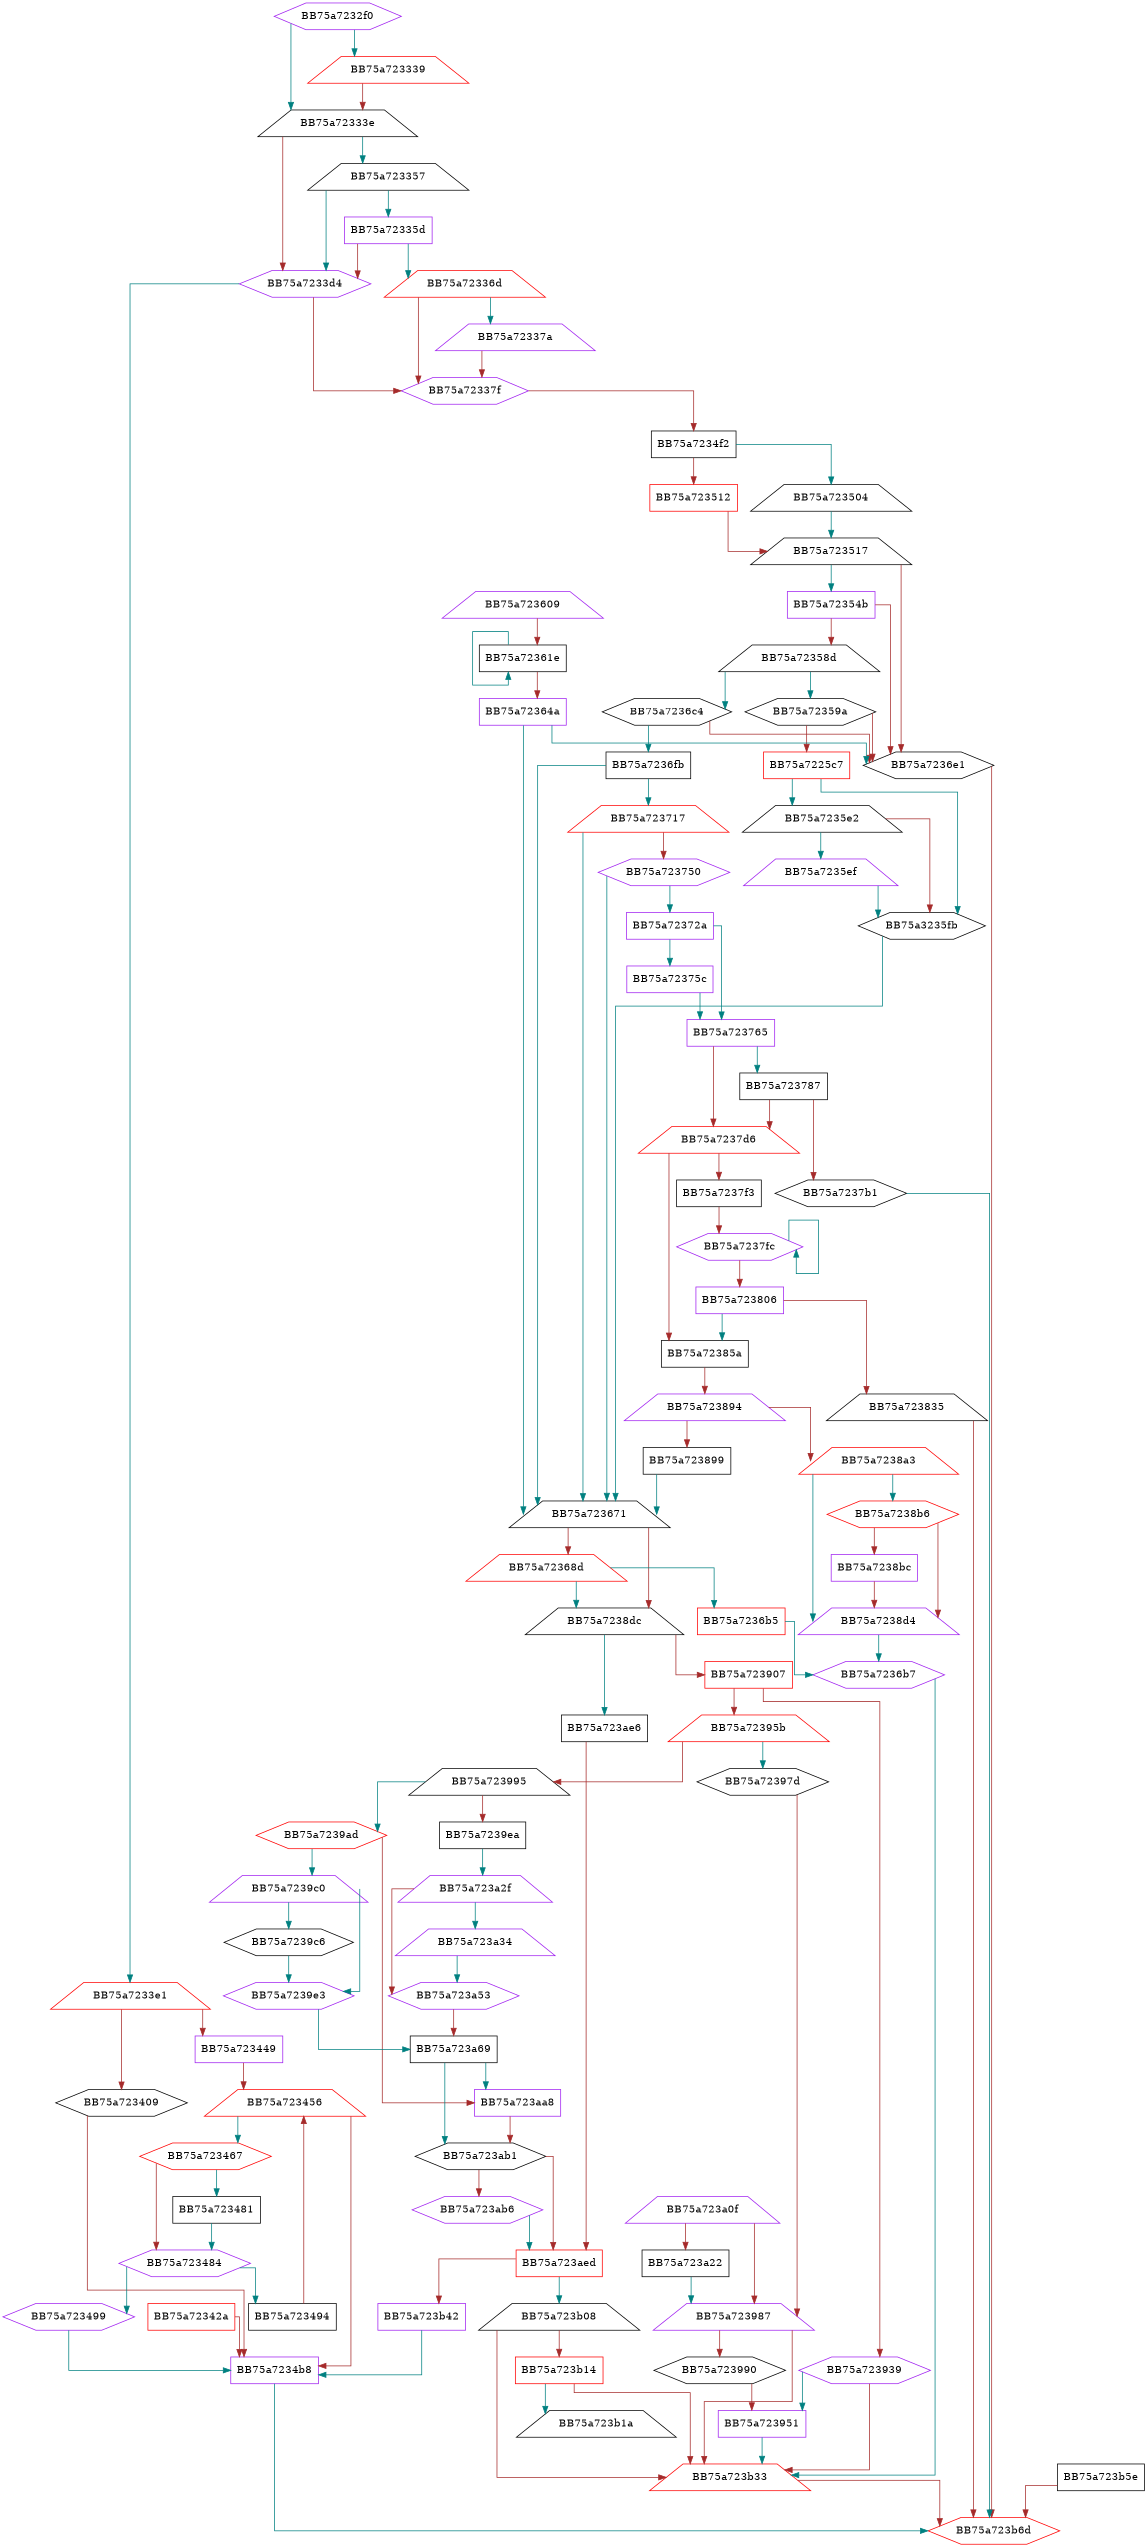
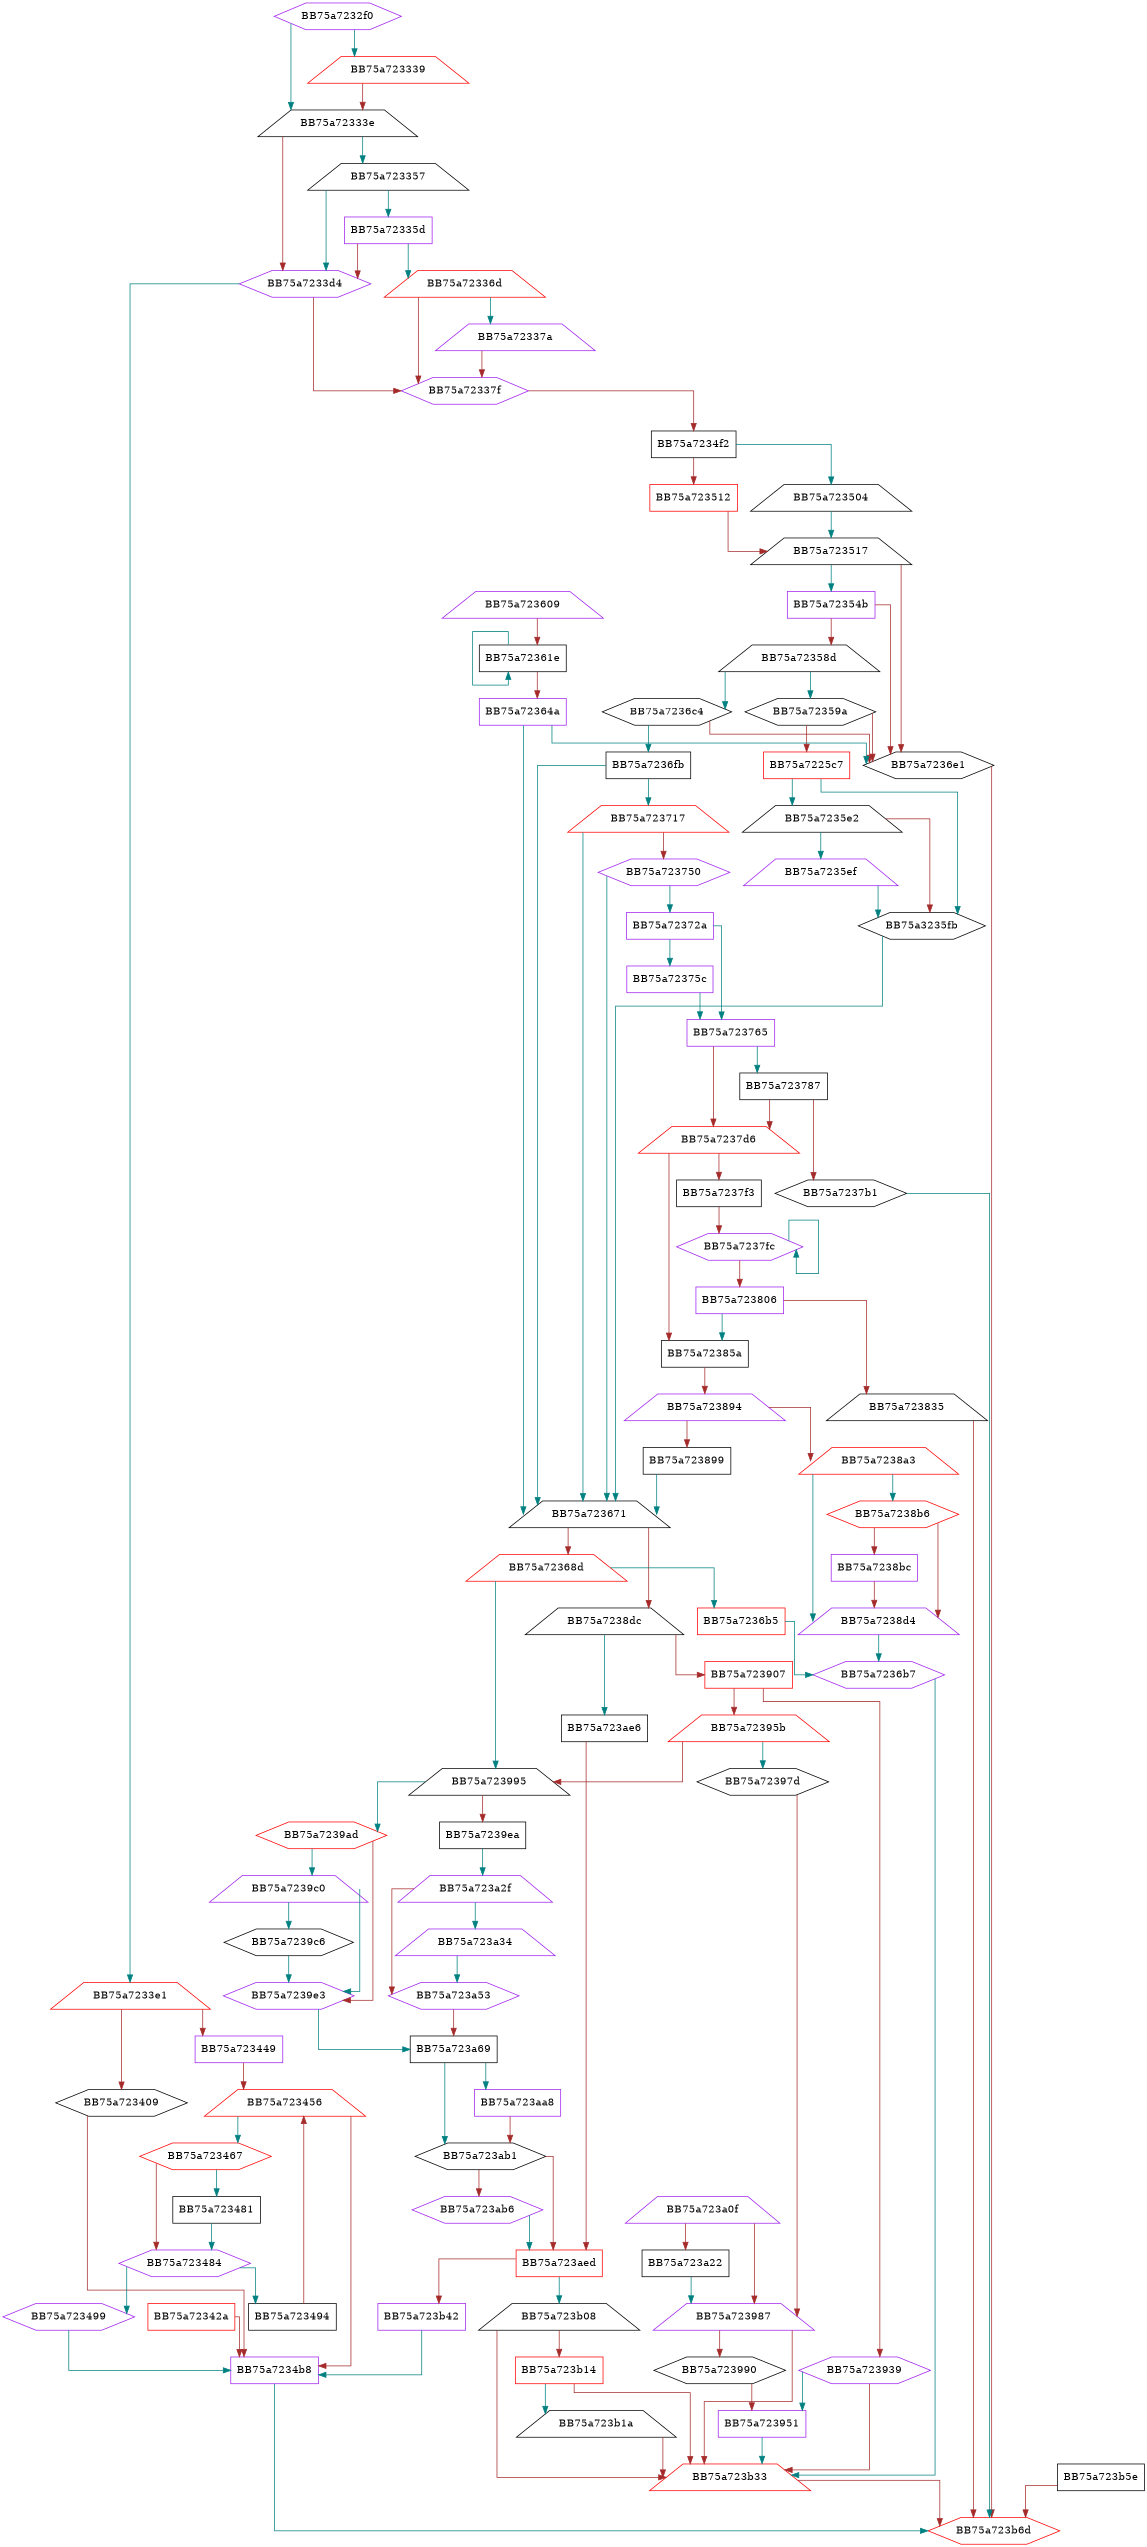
edge "BB75a72368d" -> "BB75a7238dc": now "BB75a72368d" -> "BB75a723995"
edge "BB75a7239ad" -> "BB75a723aa8": now "BB75a7239ad" -> "BB75a7239e3"
edge "BB75a723b1a" -> "BB75a723b33": added
